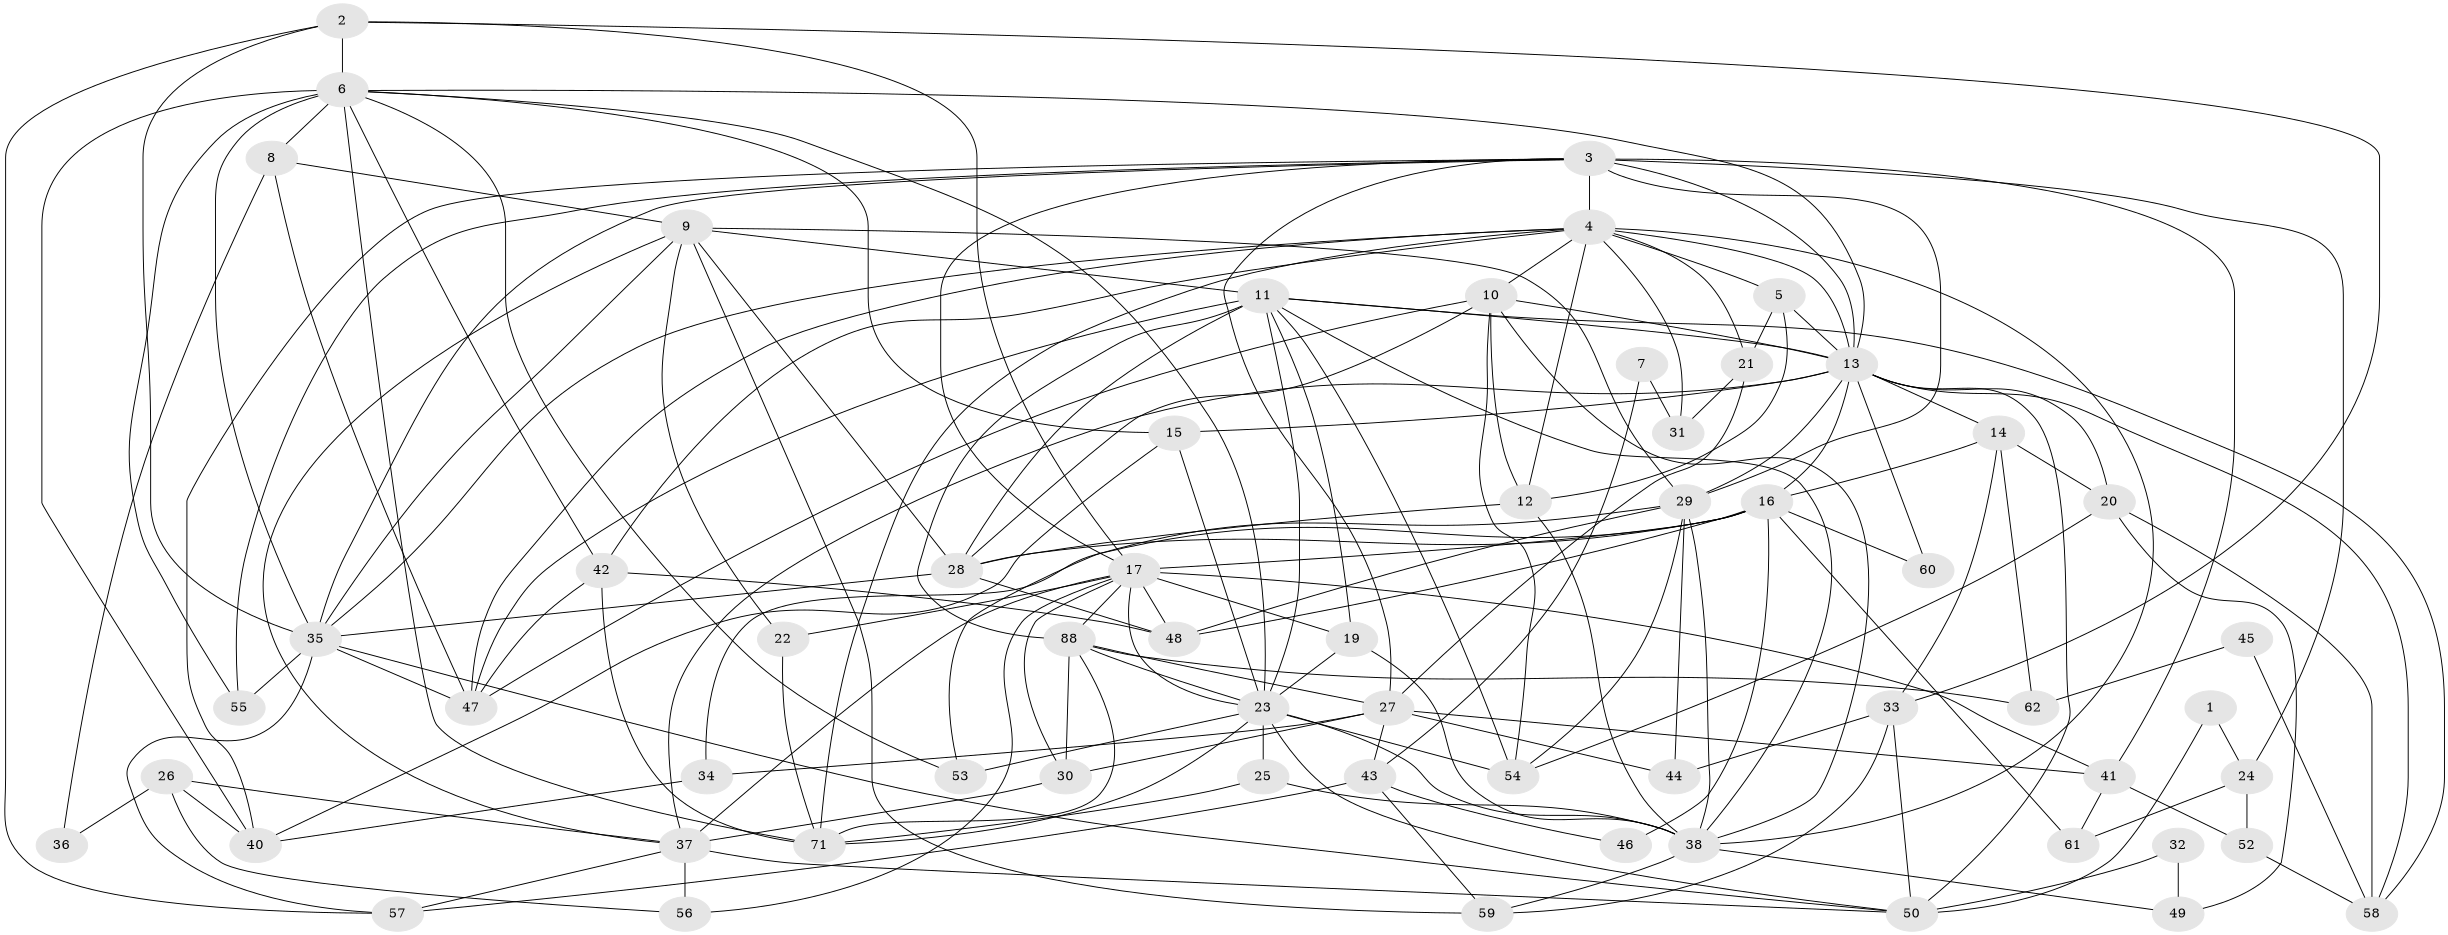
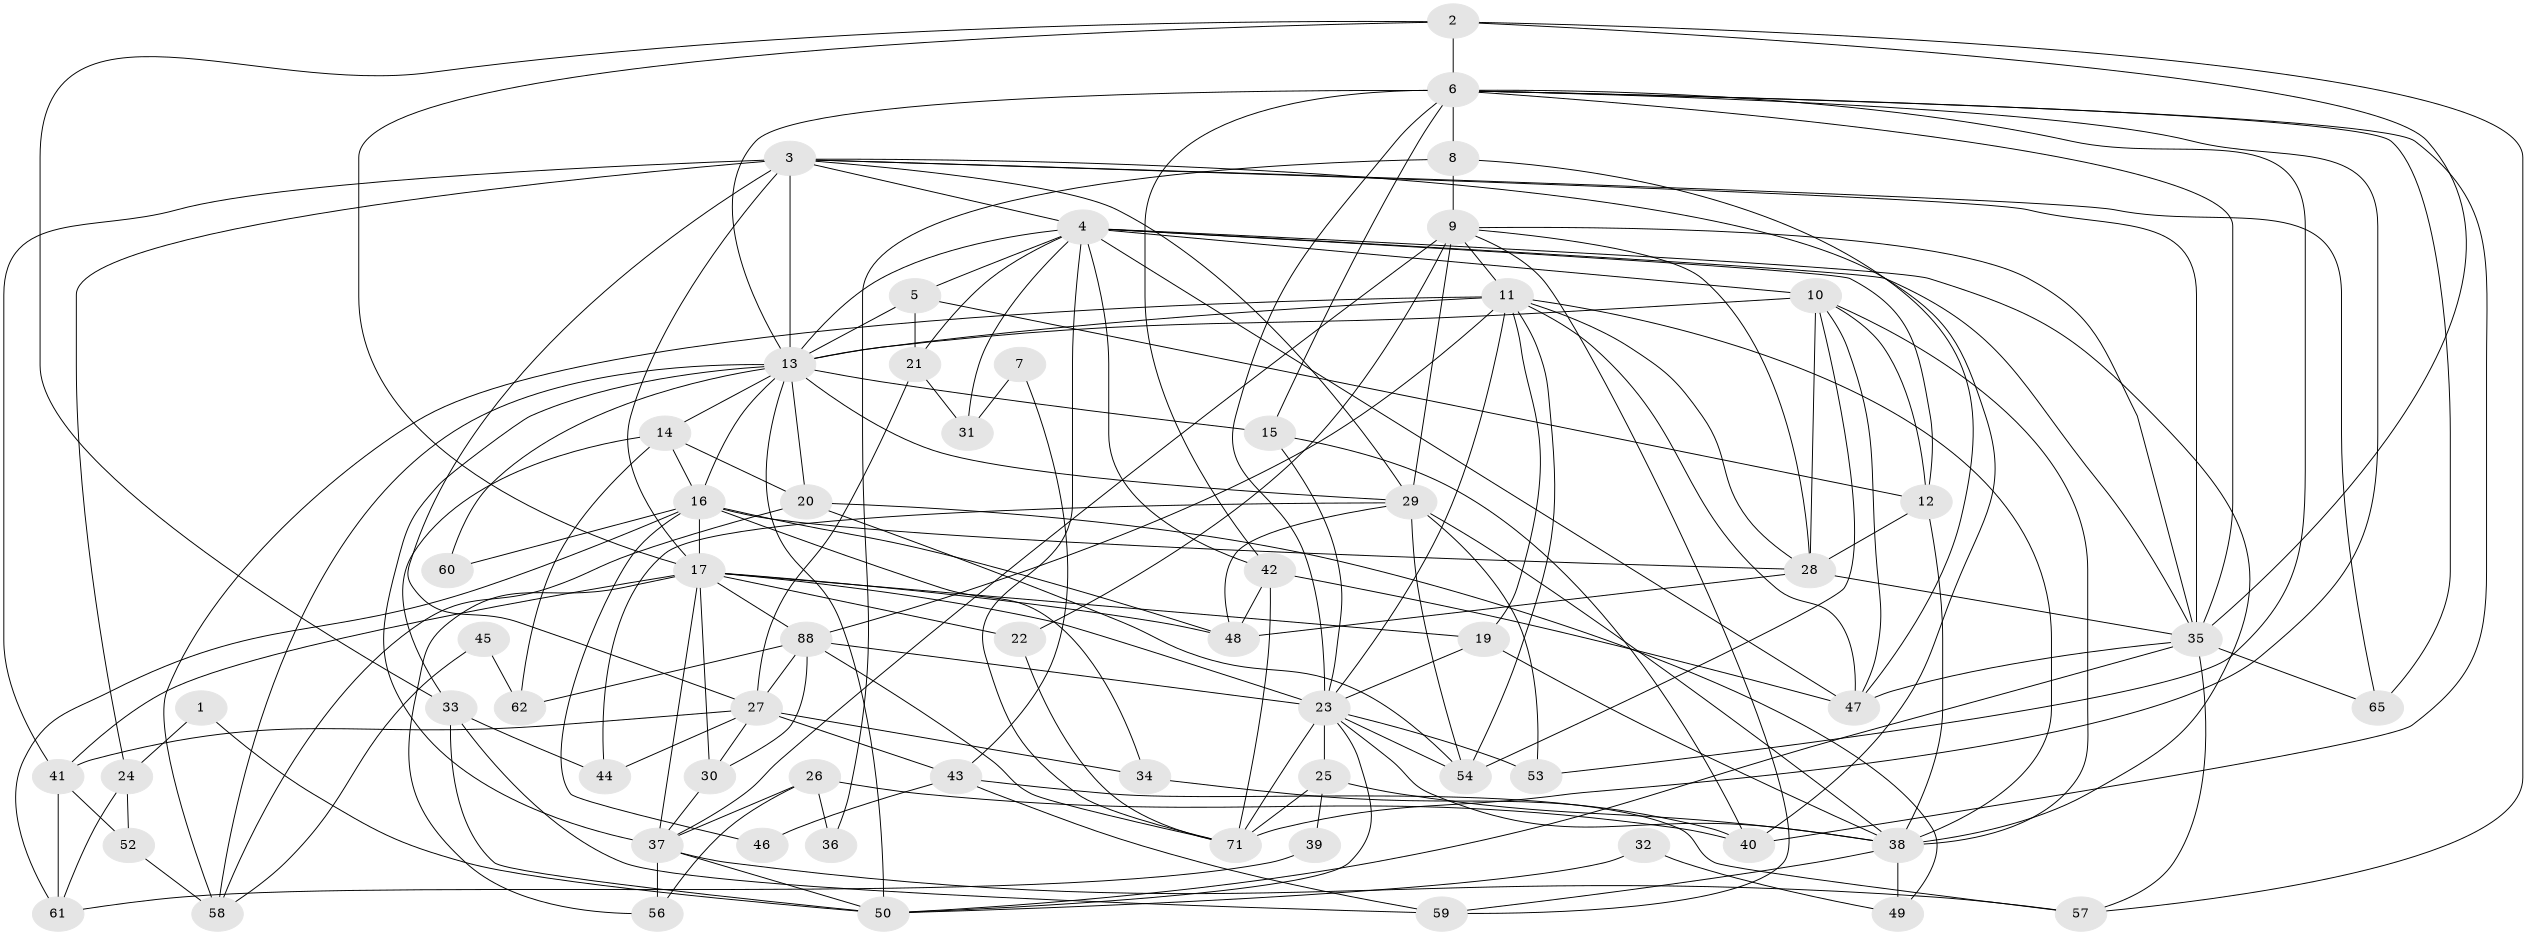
node "55": label "55" -> "65"
node "39": added
